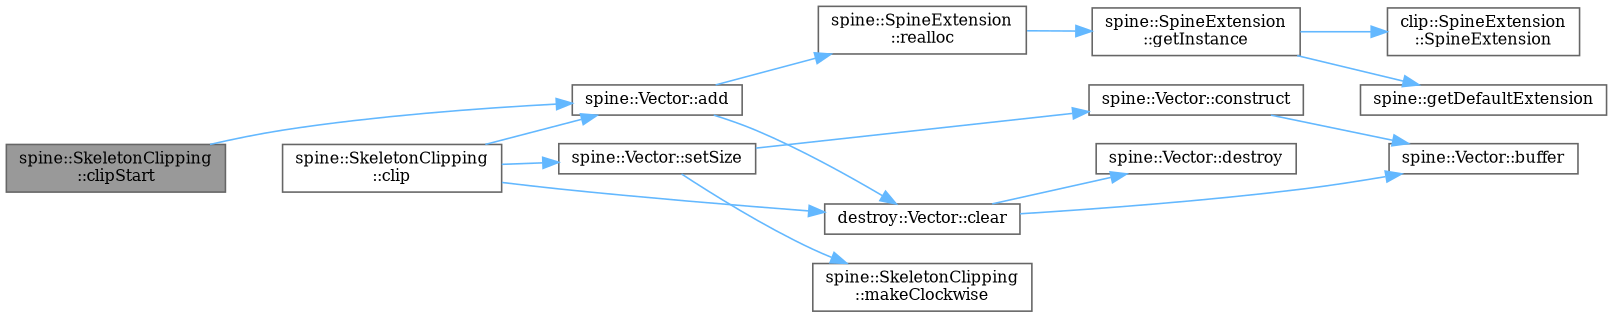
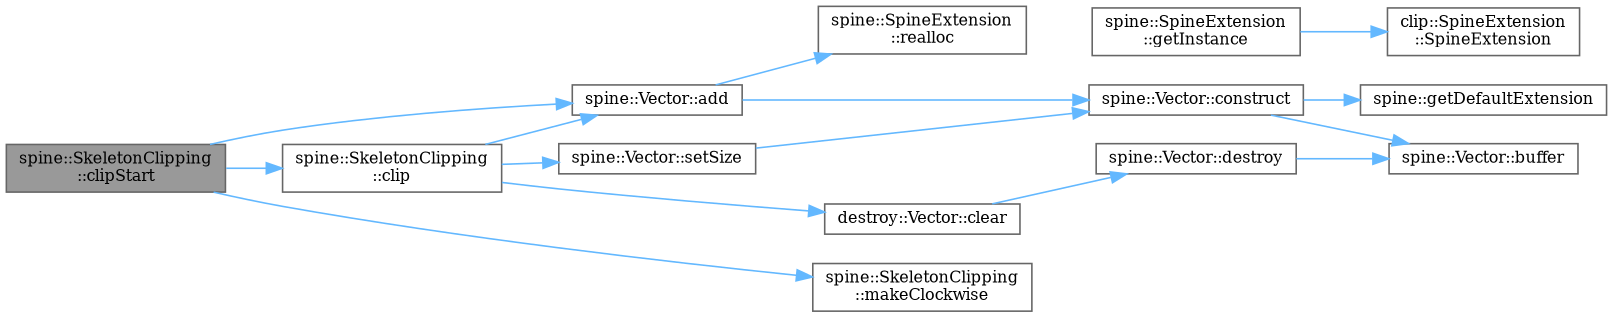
edge "spine::SpineExtension ::realloc" -> "spine::SpineExtension ::getInstance": removed
edge "spine::SpineExtension ::getInstance" -> "spine::getDefaultExtension": now "spine::Vector::construct" -> "spine::getDefaultExtension"
edge "spine::Vector::add" -> "destroy::Vector::clear": now "spine::Vector::add" -> "spine::Vector::construct"
edge "spine::SkeletonClipping ::clipStart" -> "spine::SkeletonClipping ::clip": added
edge "destroy::Vector::clear" -> "spine::Vector::buffer": now "spine::Vector::destroy" -> "spine::Vector::buffer"
edge "spine::Vector::setSize" -> "spine::SkeletonClipping ::makeClockwise": now "spine::SkeletonClipping ::clipStart" -> "spine::SkeletonClipping ::makeClockwise"
